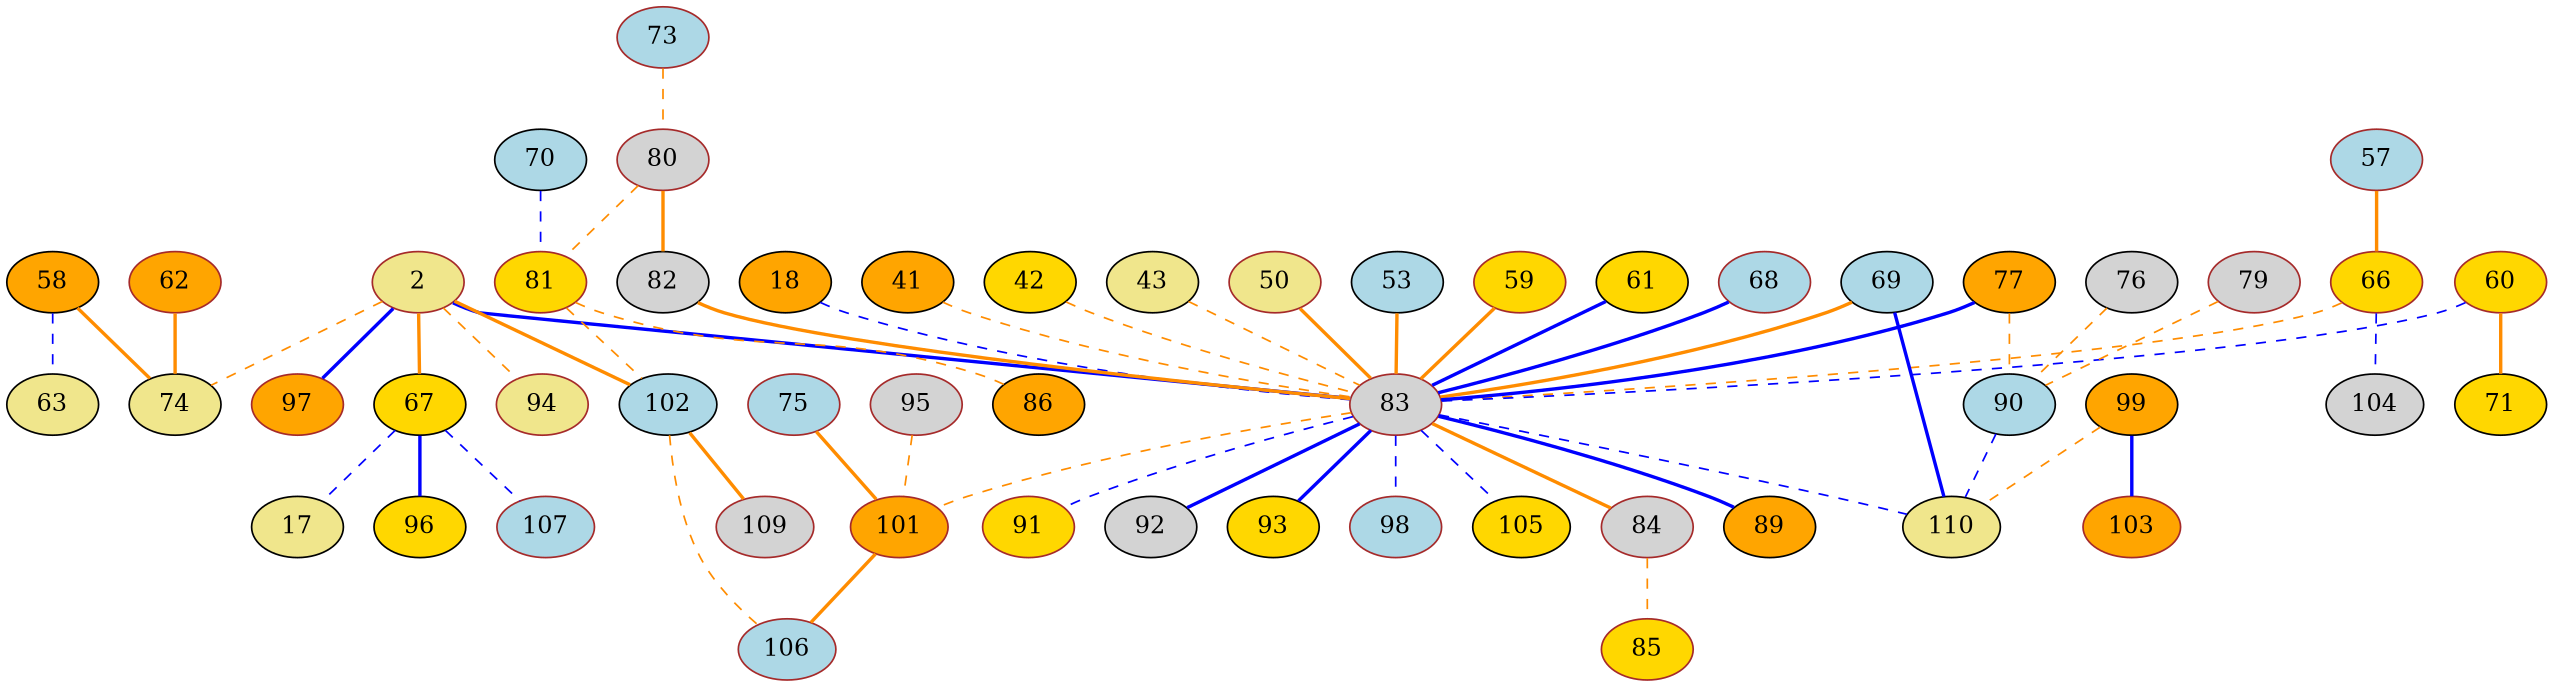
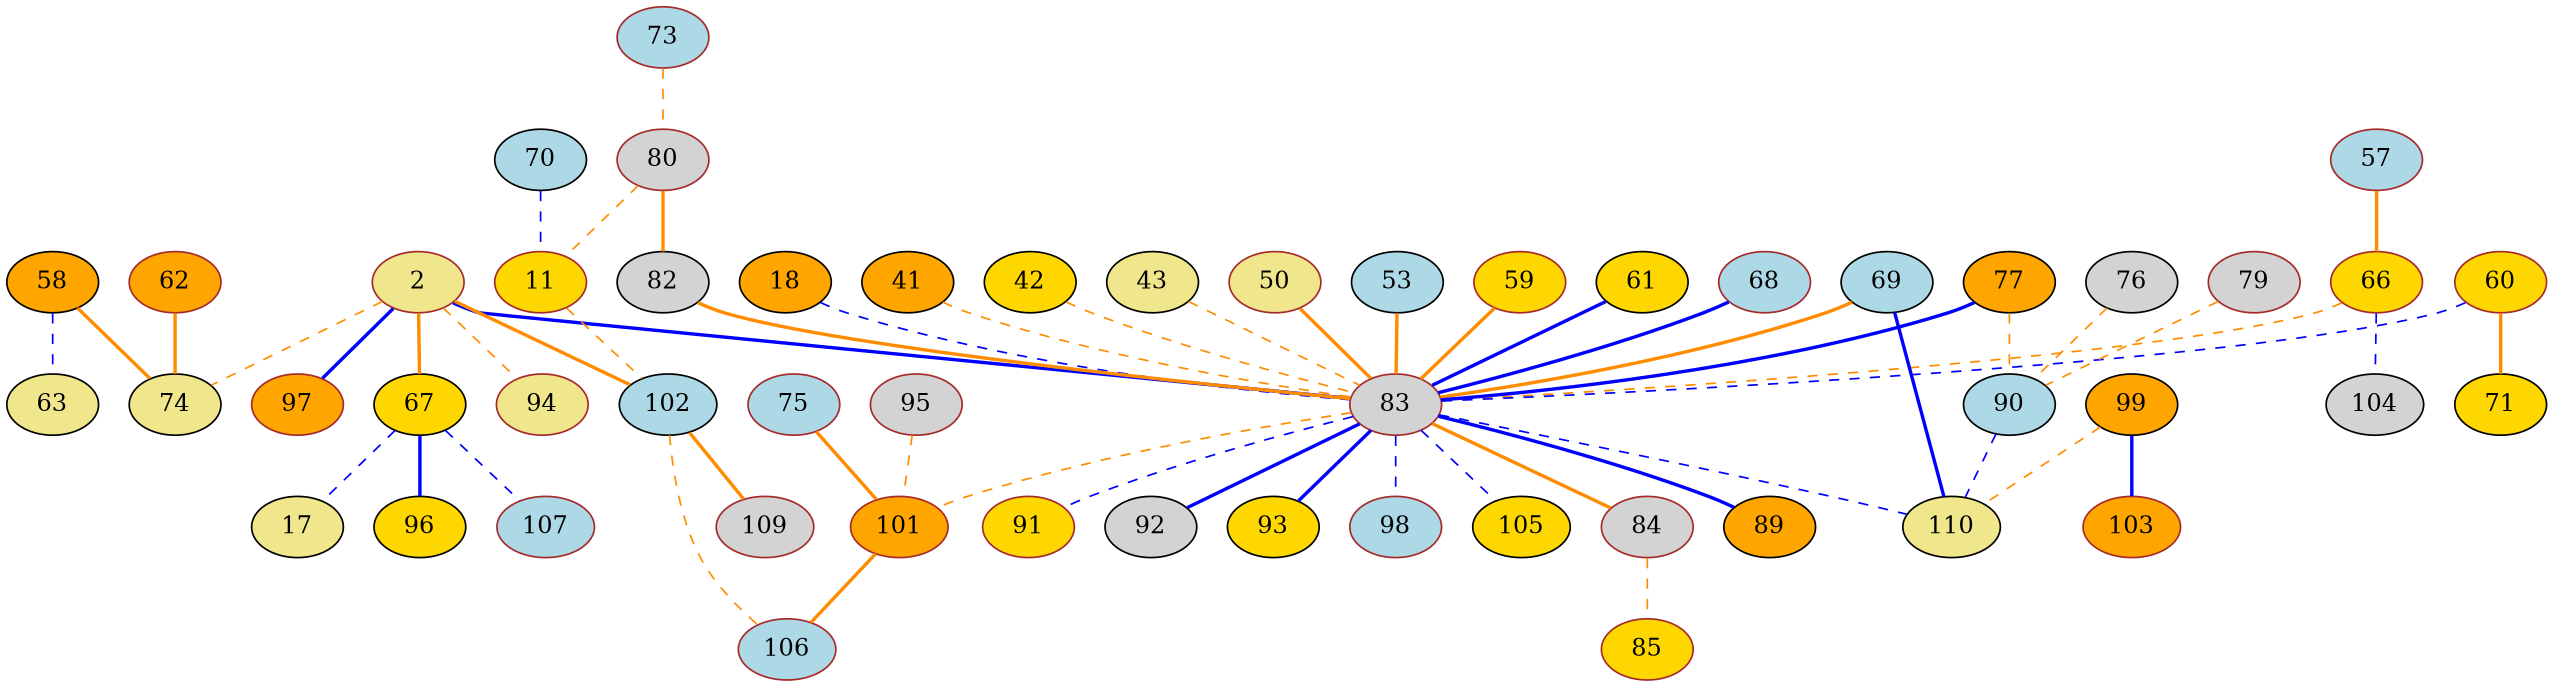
node "81": label "81" -> "11"
node "86": removed
